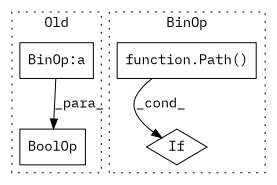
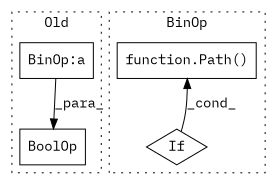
edge "function.Path()" -> "If": reversed
